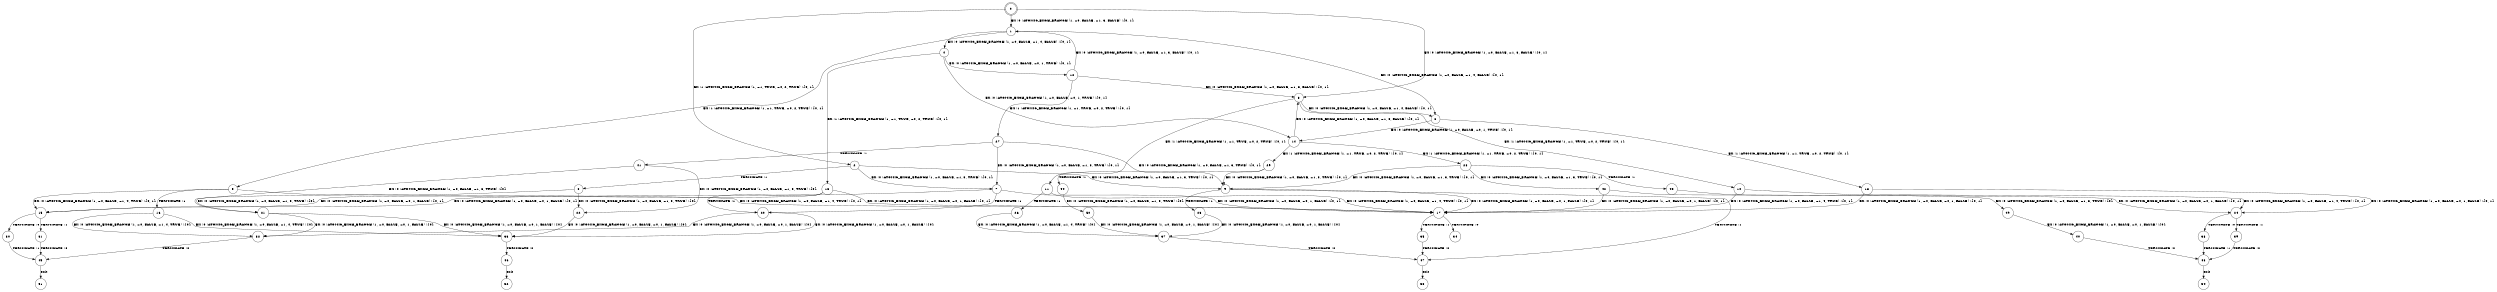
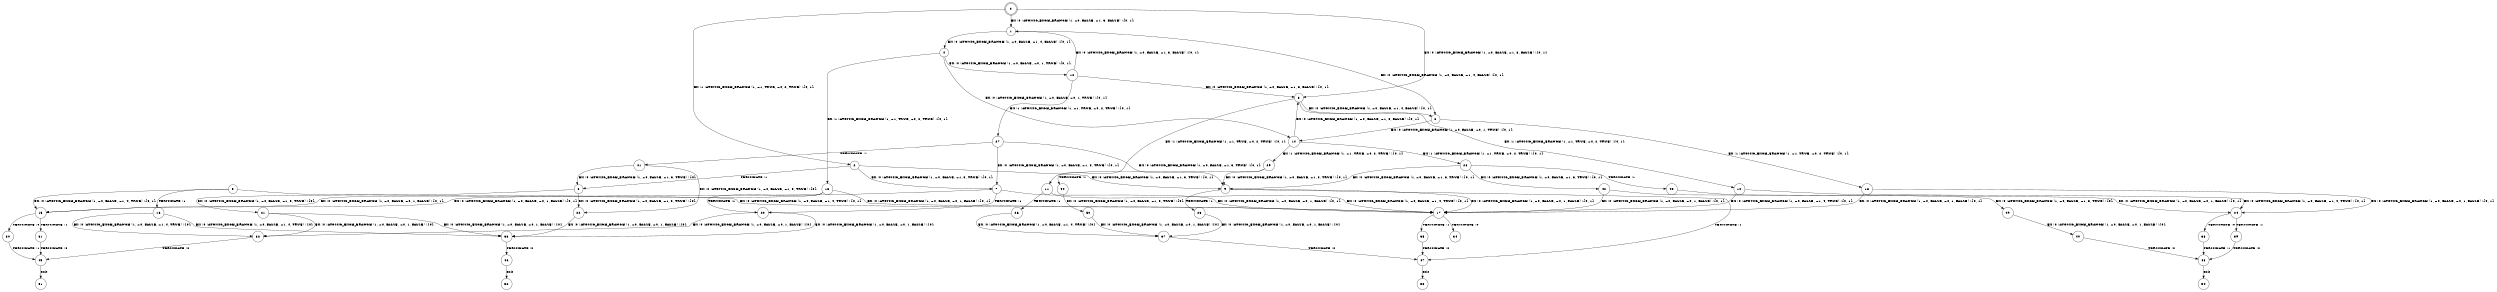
edge "1" -> "5": removed, label "EX !1 !ATOMIC_EXCH_BRANCH (1, +1, TRUE, +0, 2, TRUE) !{0, 1}"
edge "41" -> "21": now "41" -> "8"
